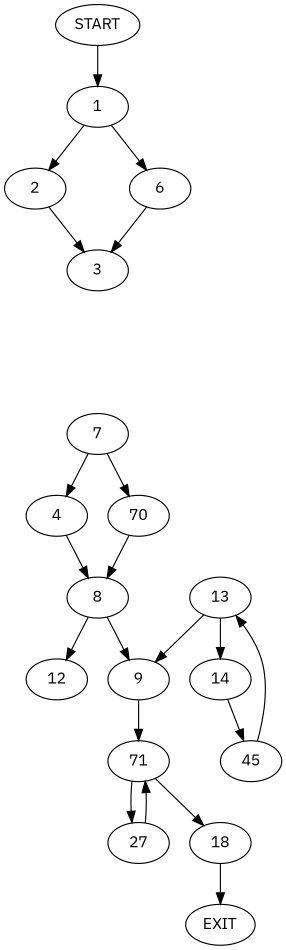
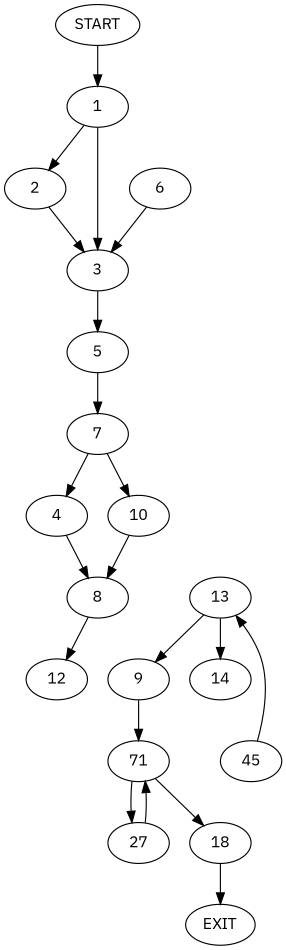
edge "1" -> "6": now "1" -> "3"
node "5": added
node "70": label "70" -> "10"
edge "8" -> "9": removed
edge "14" -> "45": removed
